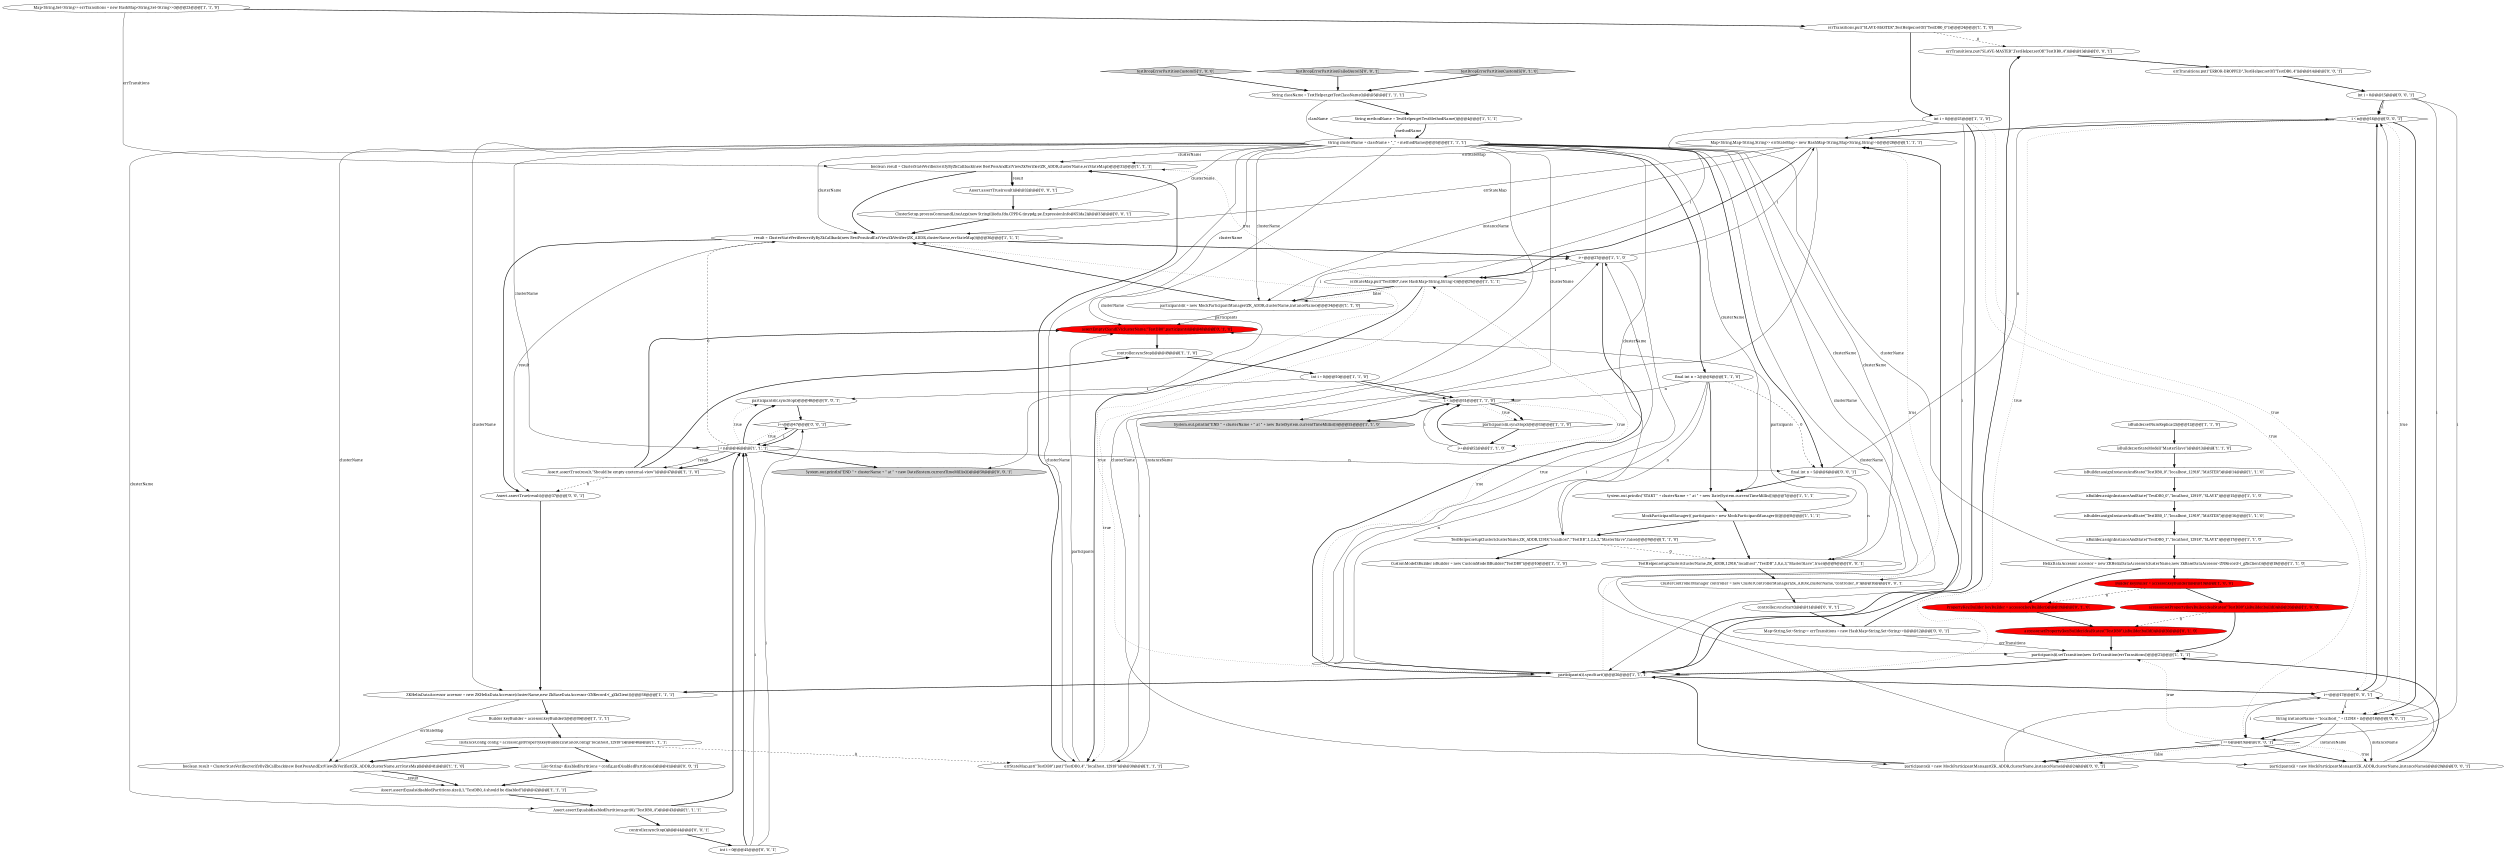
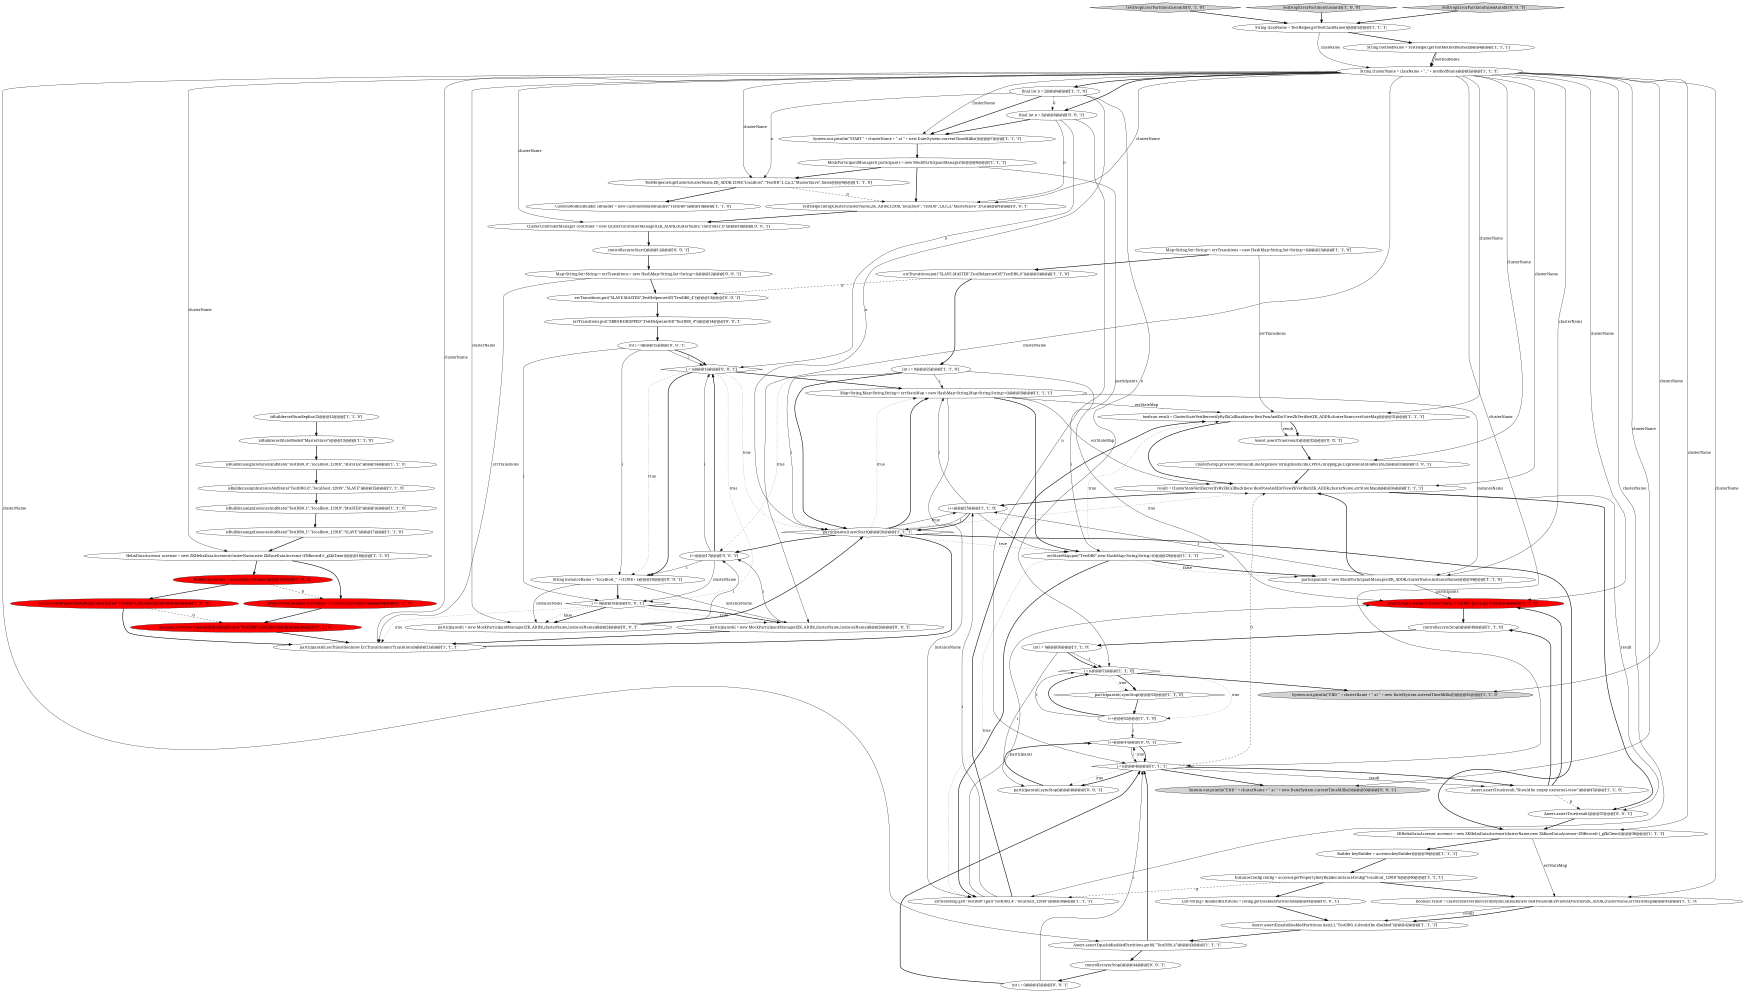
edge "int i = 0@@@25@@@['1', '1', '0']" -> "i == 0@@@19@@@['0', '0', '1']": now "i < n@@@16@@@['0', '0', '1']" -> "i == 0@@@19@@@['0', '0', '1']"
edge "i < n@@@46@@@['1', '1', '1']" -> "final int n = 5@@@6@@@['0', '0', '1']": reversed
edge "int i = 0@@@45@@@['0', '0', '1']" -> "i++@@@47@@@['0', '0', '1']": now "i++@@@52@@@['1', '1', '0']" -> "i++@@@47@@@['0', '0', '1']"
edge "i++@@@17@@@['0', '0', '1']" -> "i == 0@@@19@@@['0', '0', '1']": label "i" -> "clusterName"
